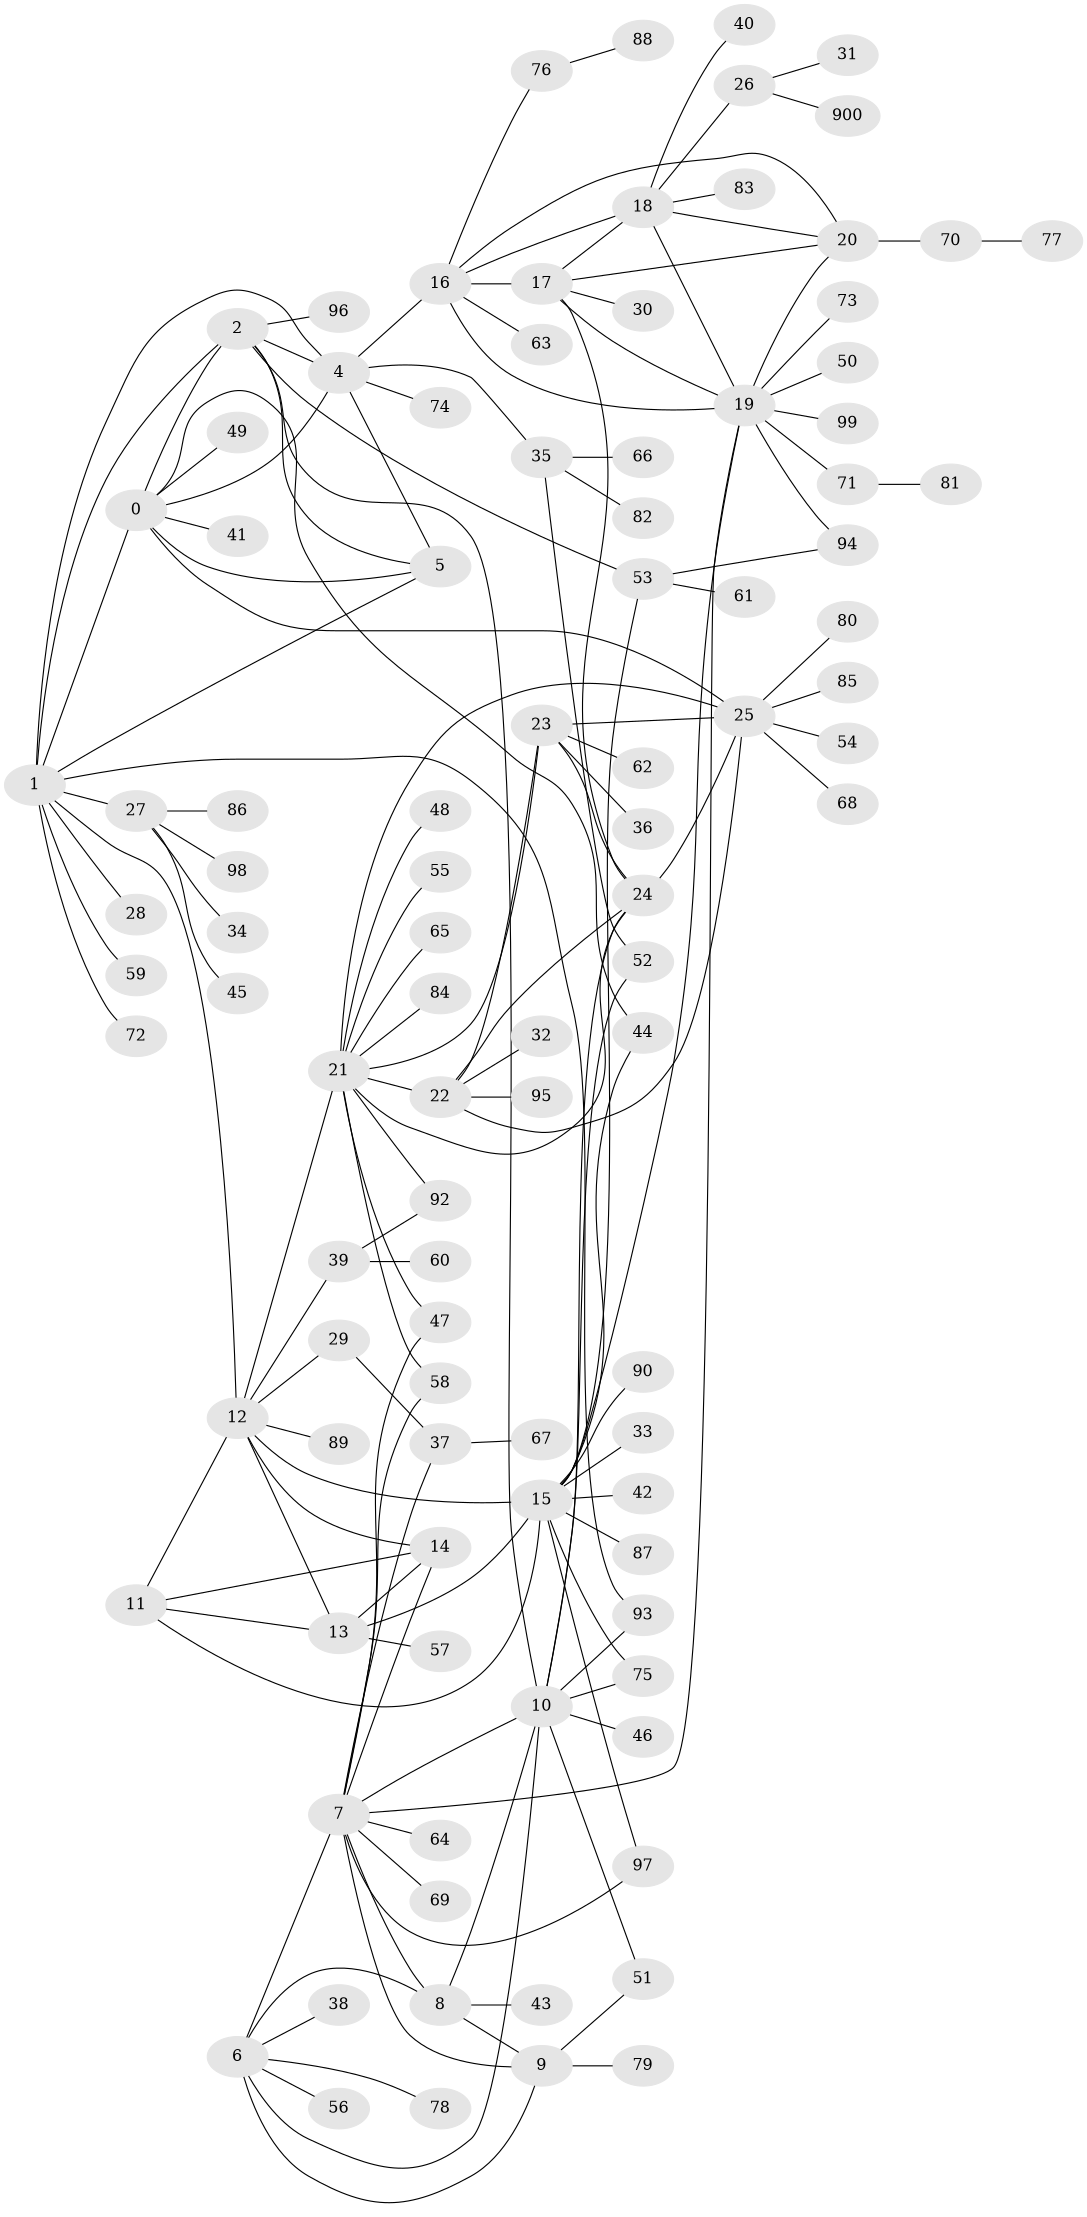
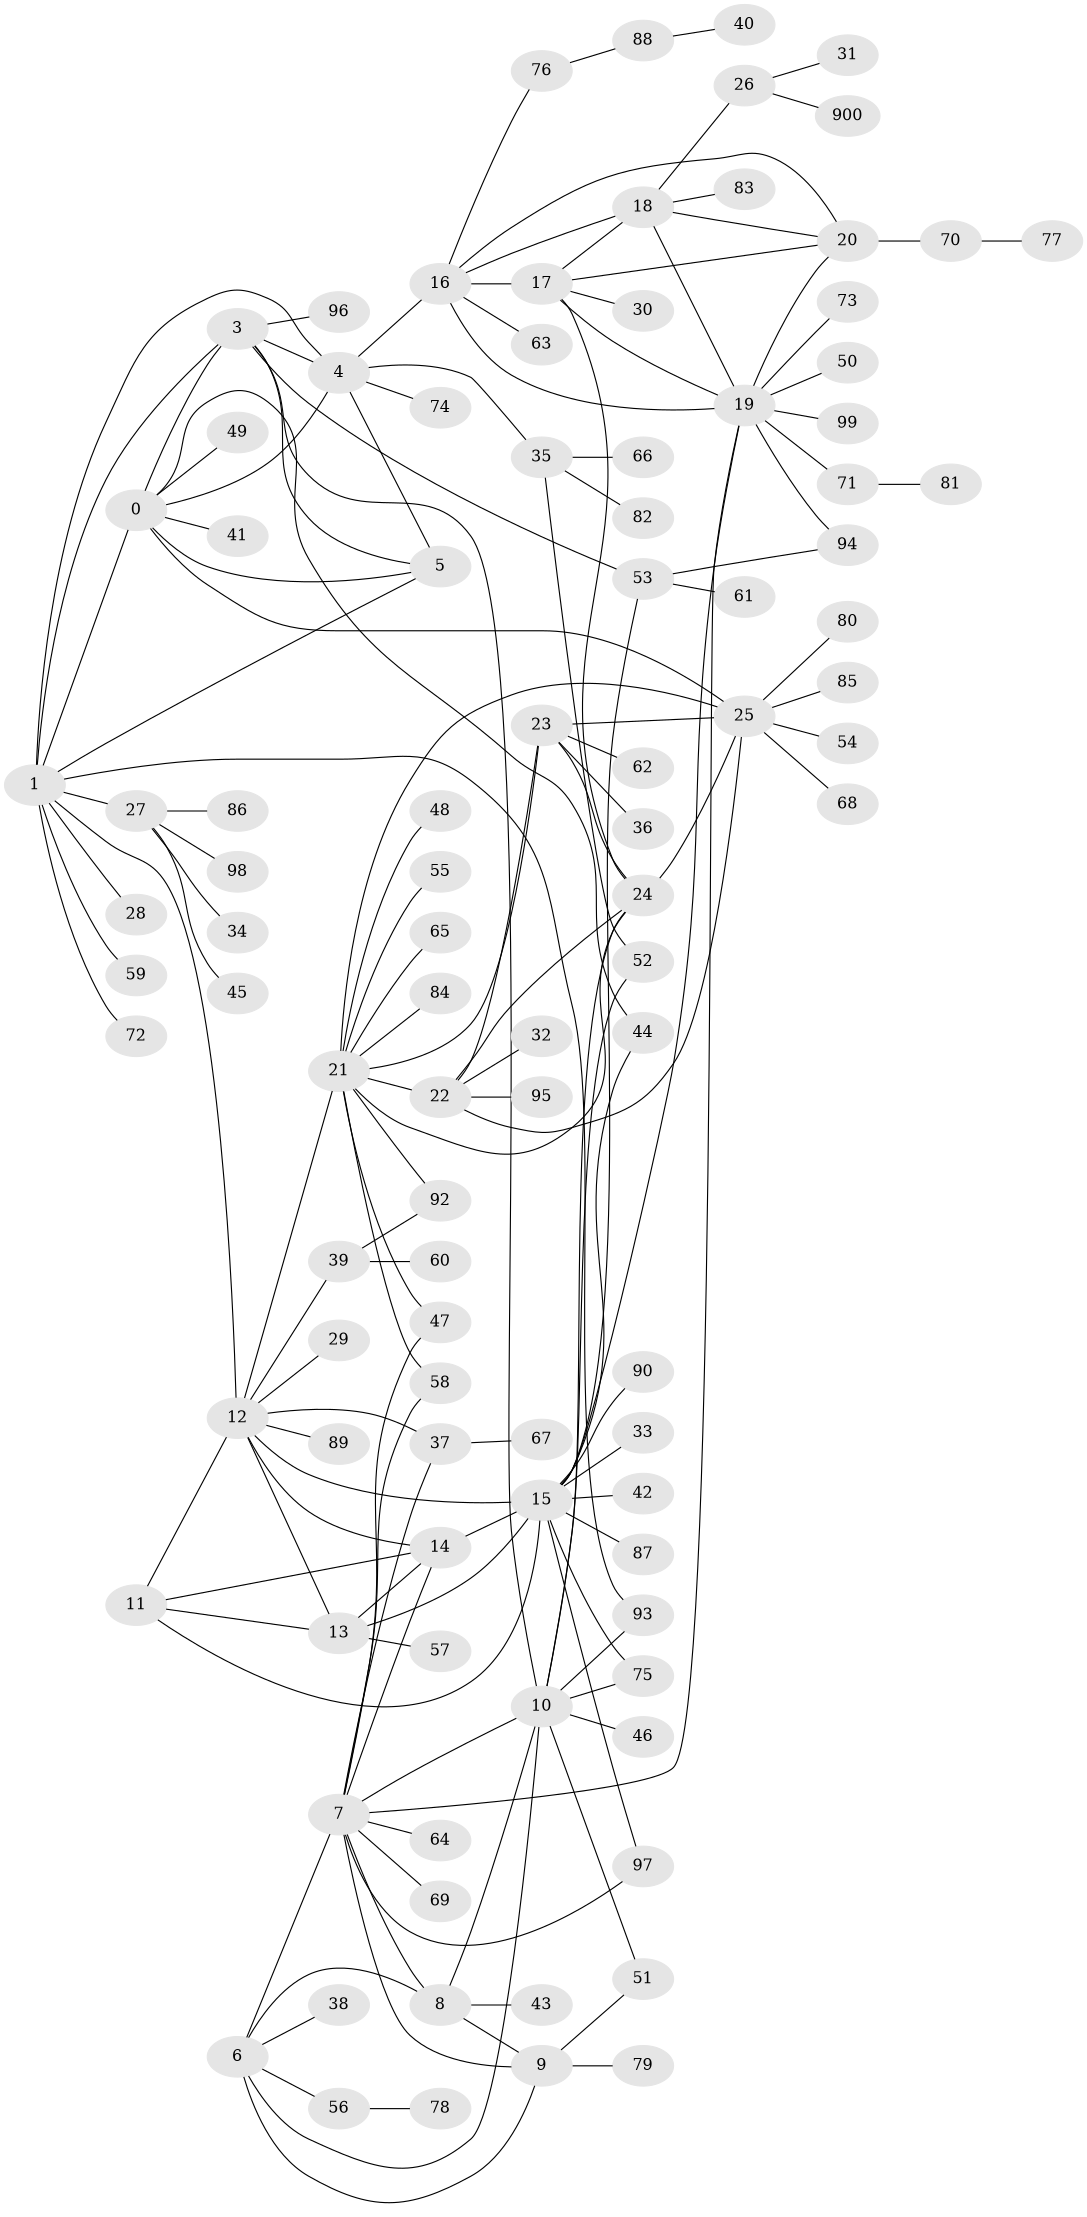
edge "40" -- "18": now "40" -- "88"
node "2": label "2" -> "3"
edge "29" -- "37": now "12" -- "37"
edge "15" -- "14": added
edge "6" -- "78": now "56" -- "78"
